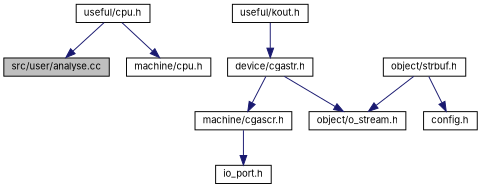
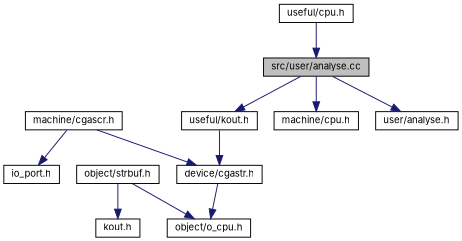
edge "useful/cpu.h" -> "machine/cpu.h": now "src/user/analyse.cc" -> "machine/cpu.h"
edge "device/cgastr.h" -> "machine/cgascr.h": reversed
edge "src/user/analyse.cc" -> "useful/kout.h": added
node "object/o_stream.h": label "object/o_stream.h" -> "object/o_cpu.h"
node "user/analyse.h": added
node "config.h": label "config.h" -> "kout.h"
